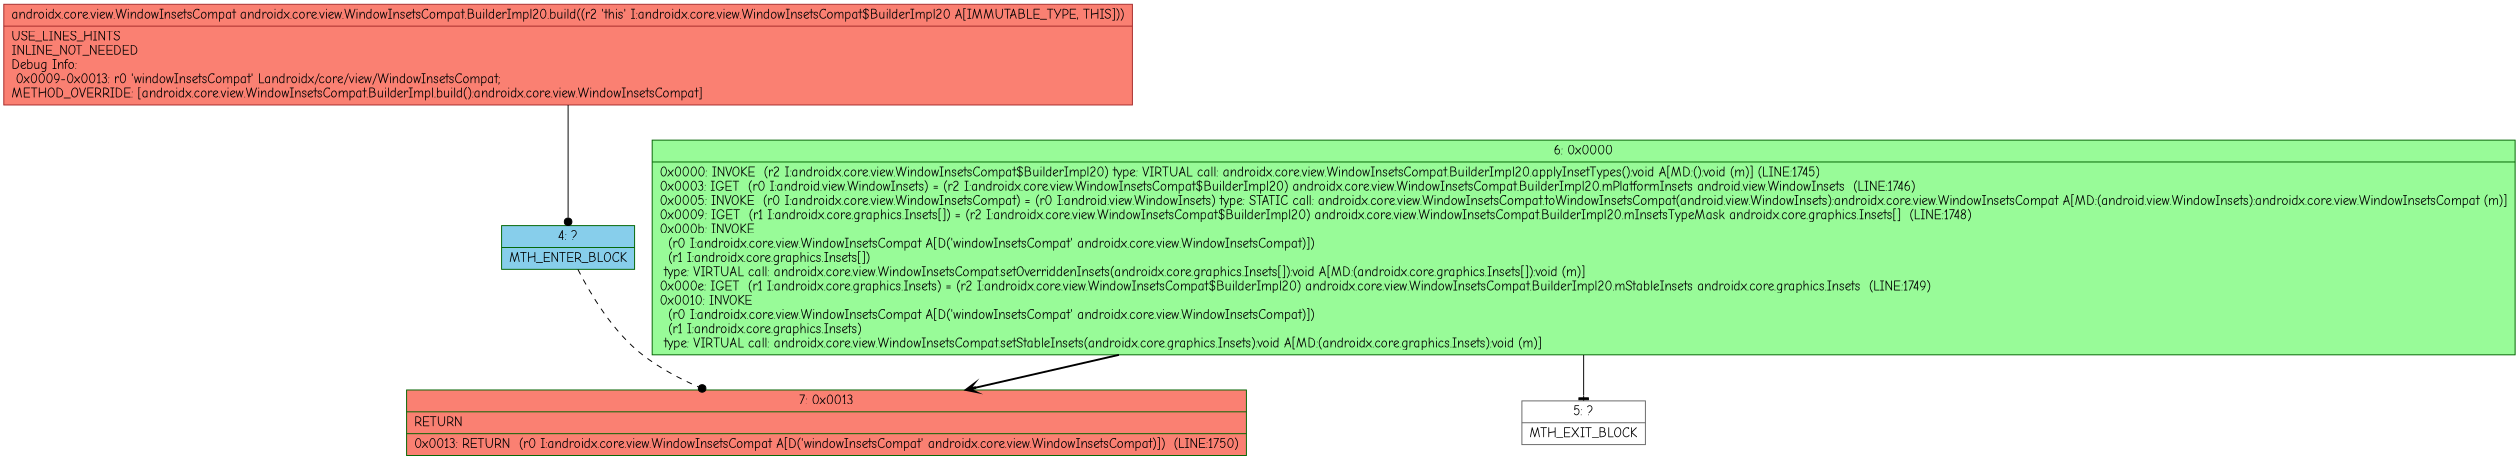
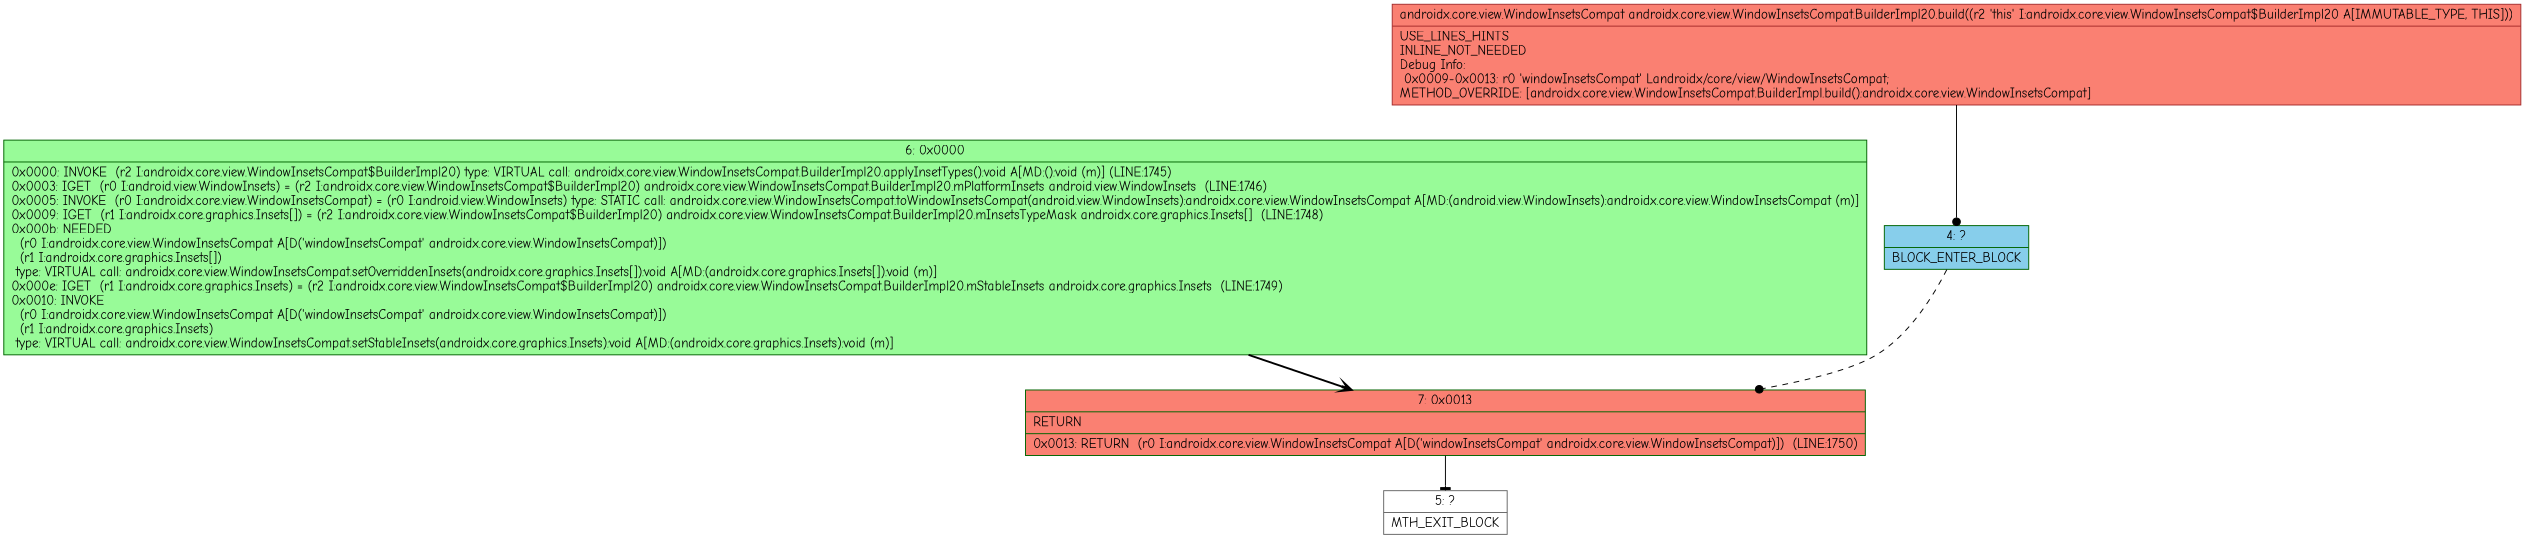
node "6: 0x0000": text "0x000b: INVOKE" -> "0x000b: NEEDED"
node "4: ?": text "MTH_ENTER_BLOCK" -> "BLOCK_ENTER_BLOCK"
edge "6: 0x0000" -> "5: ?": now "7: 0x0013" -> "5: ?"
